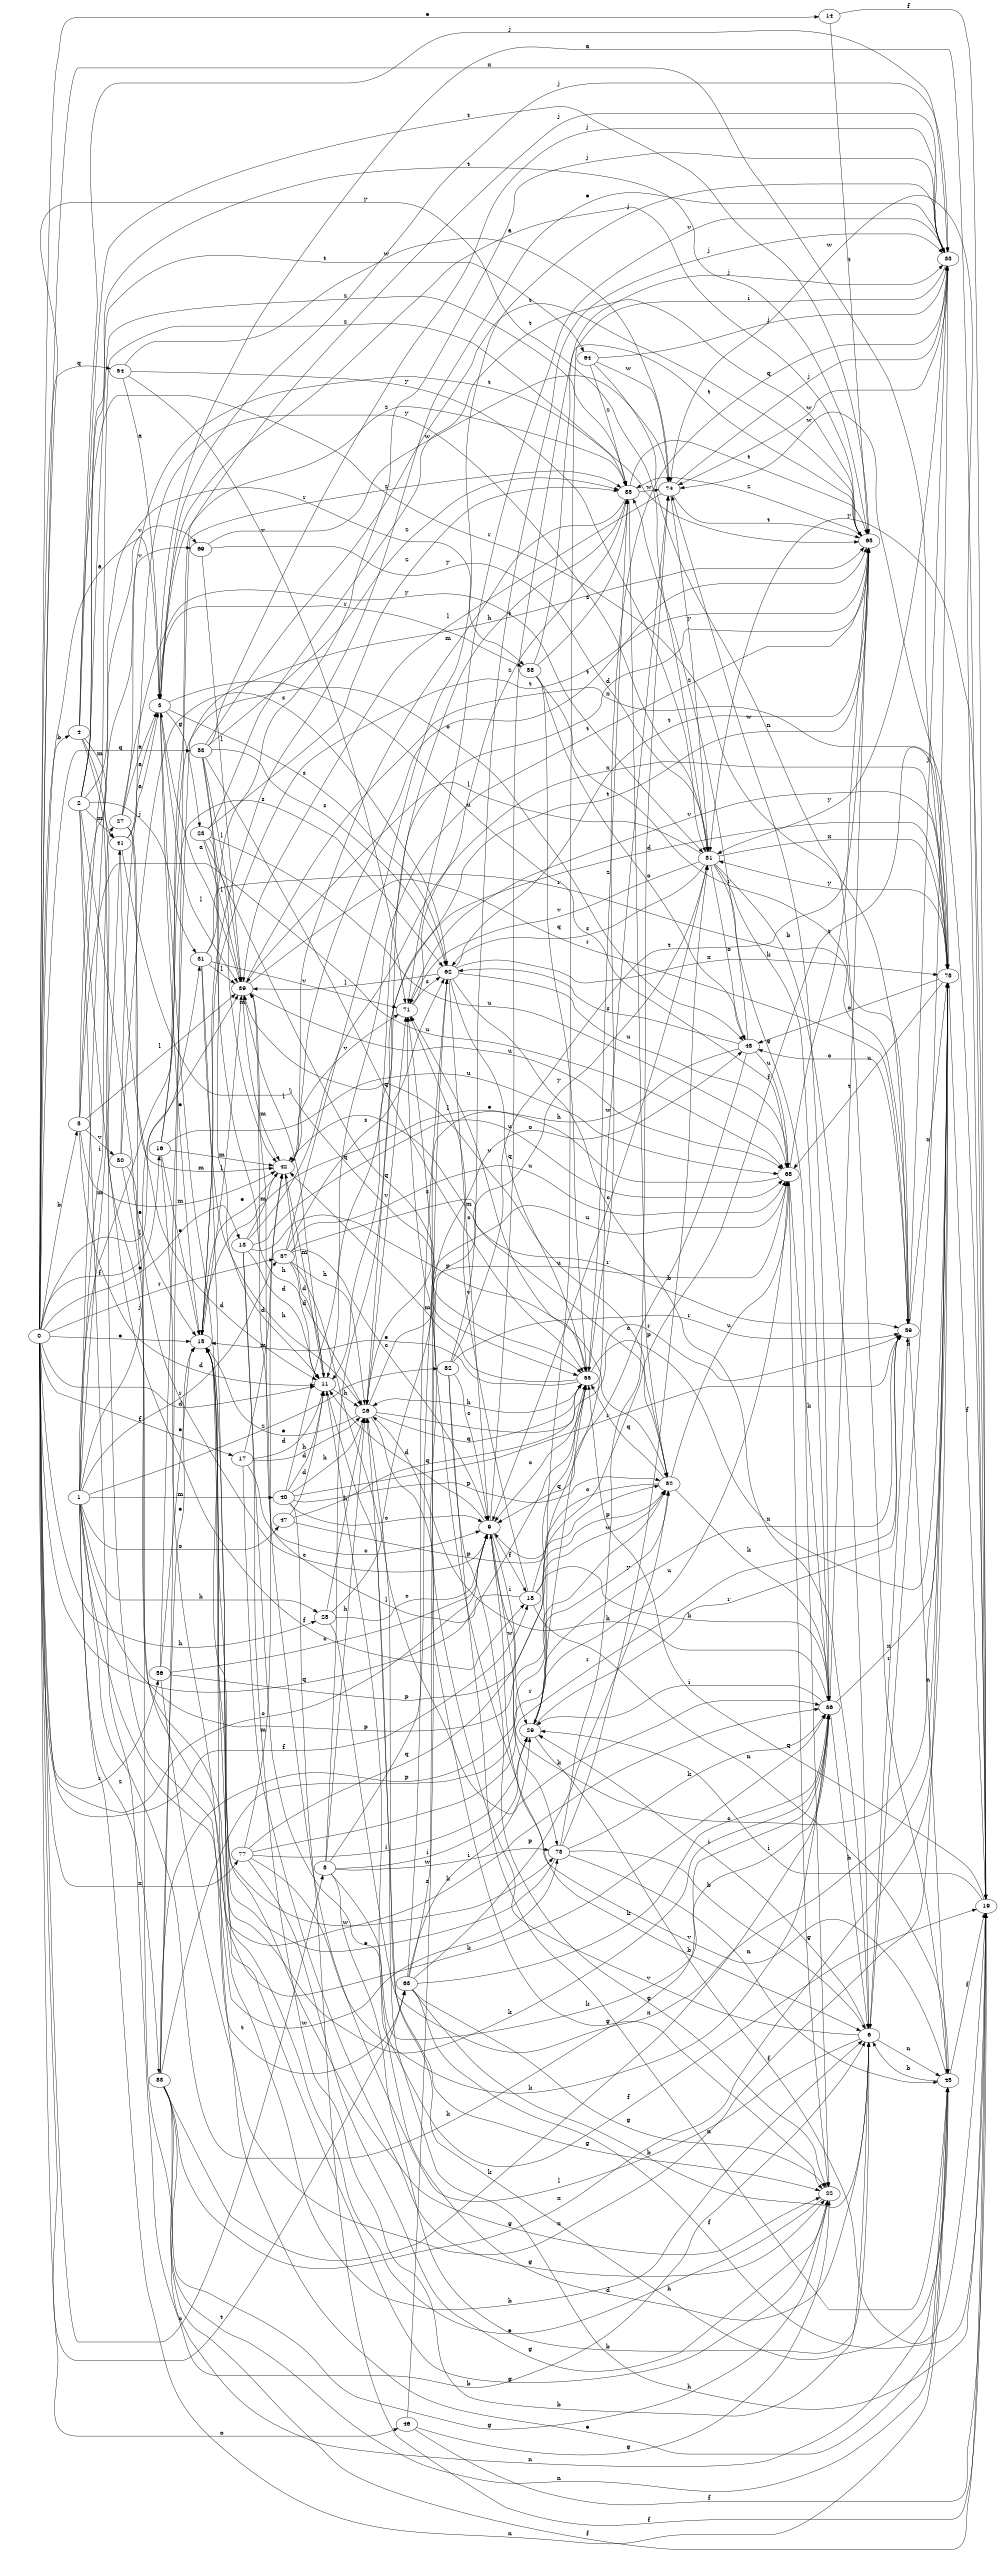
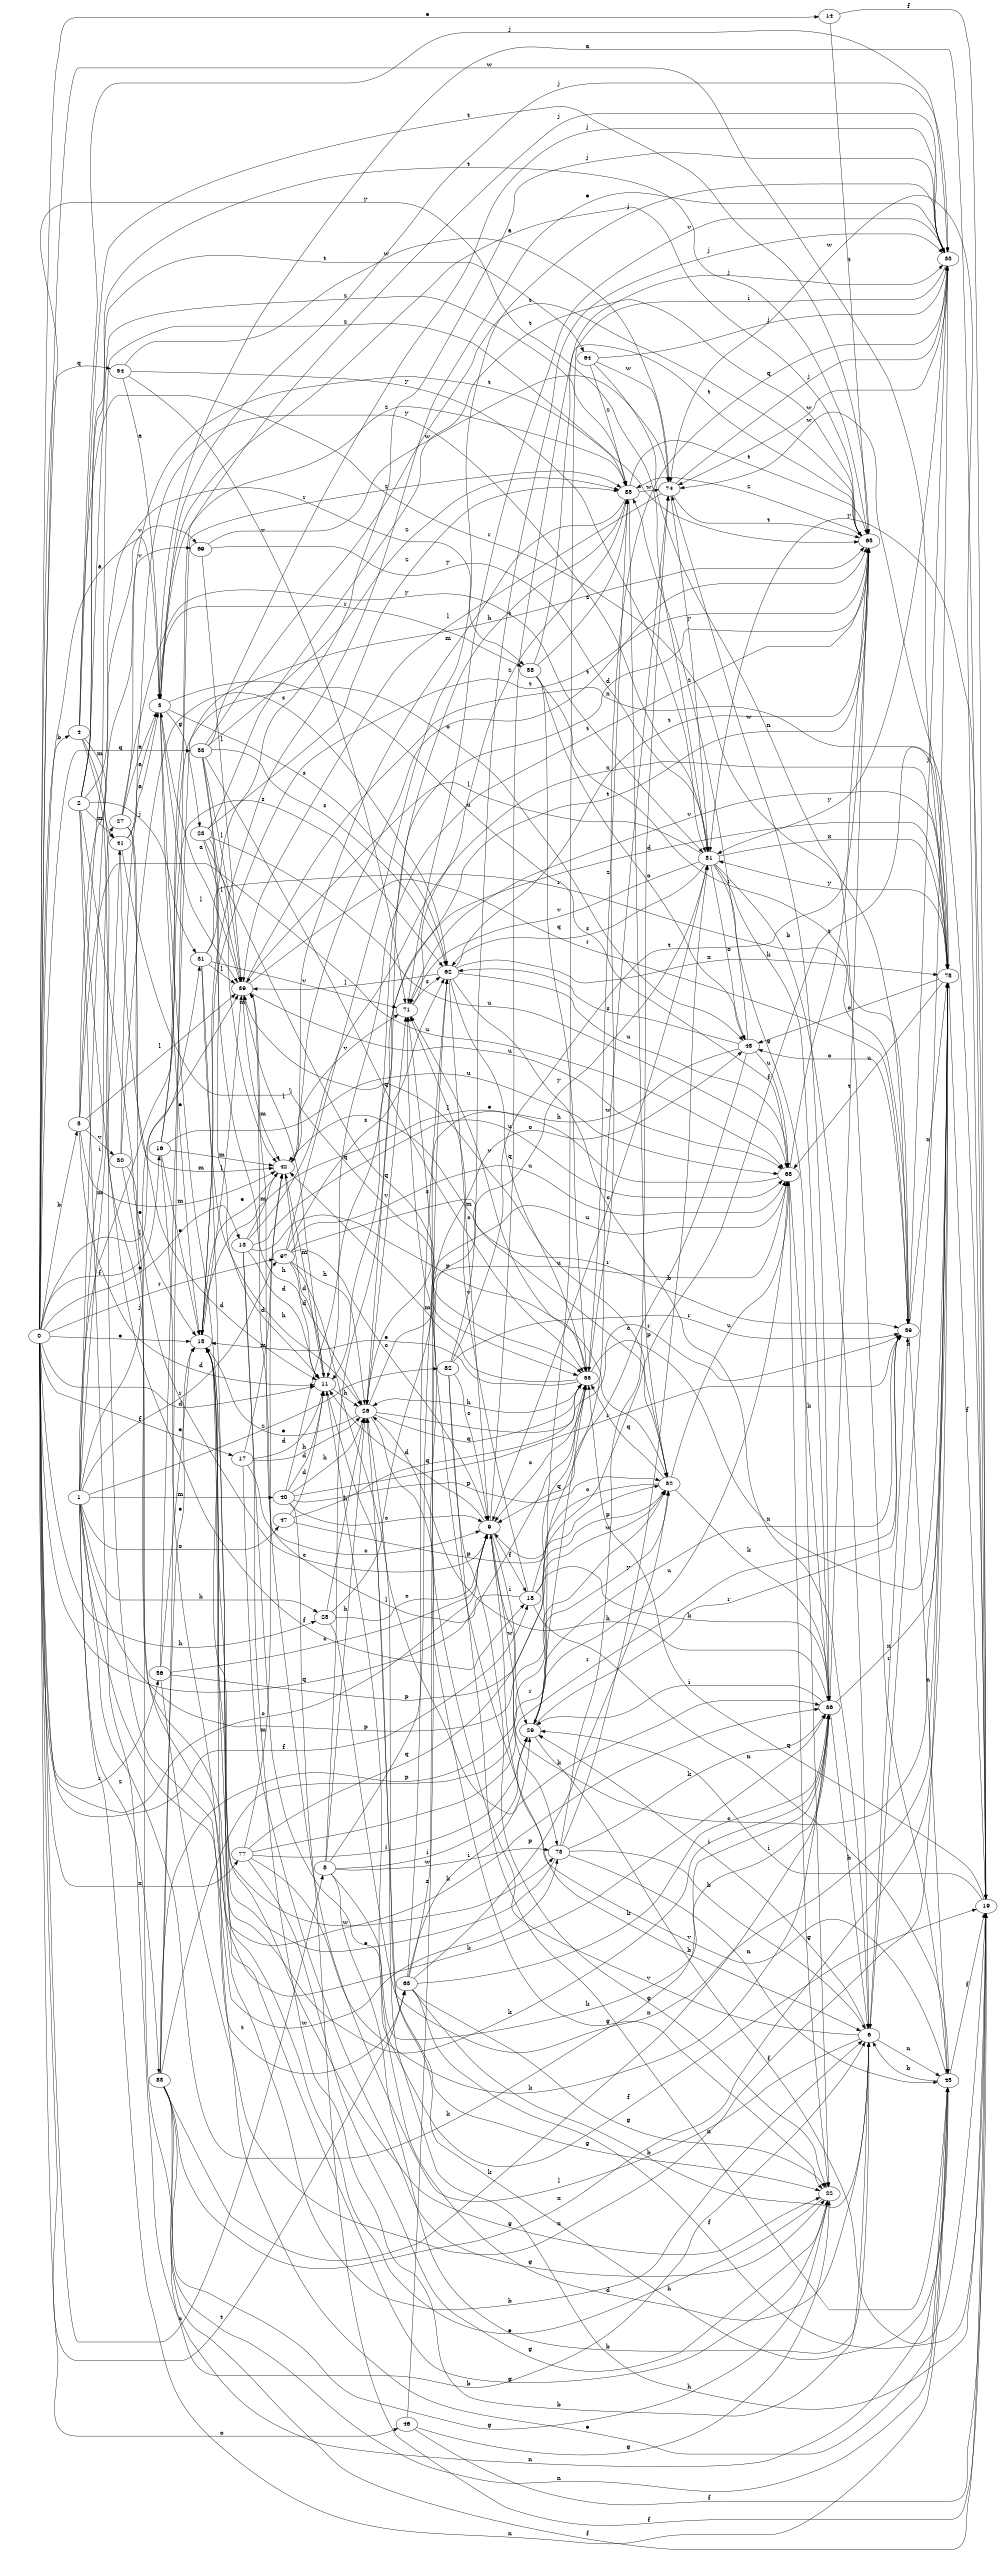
edge "0" -> "78": label "x" -> "w"
node "57": label "57" -> "97"
